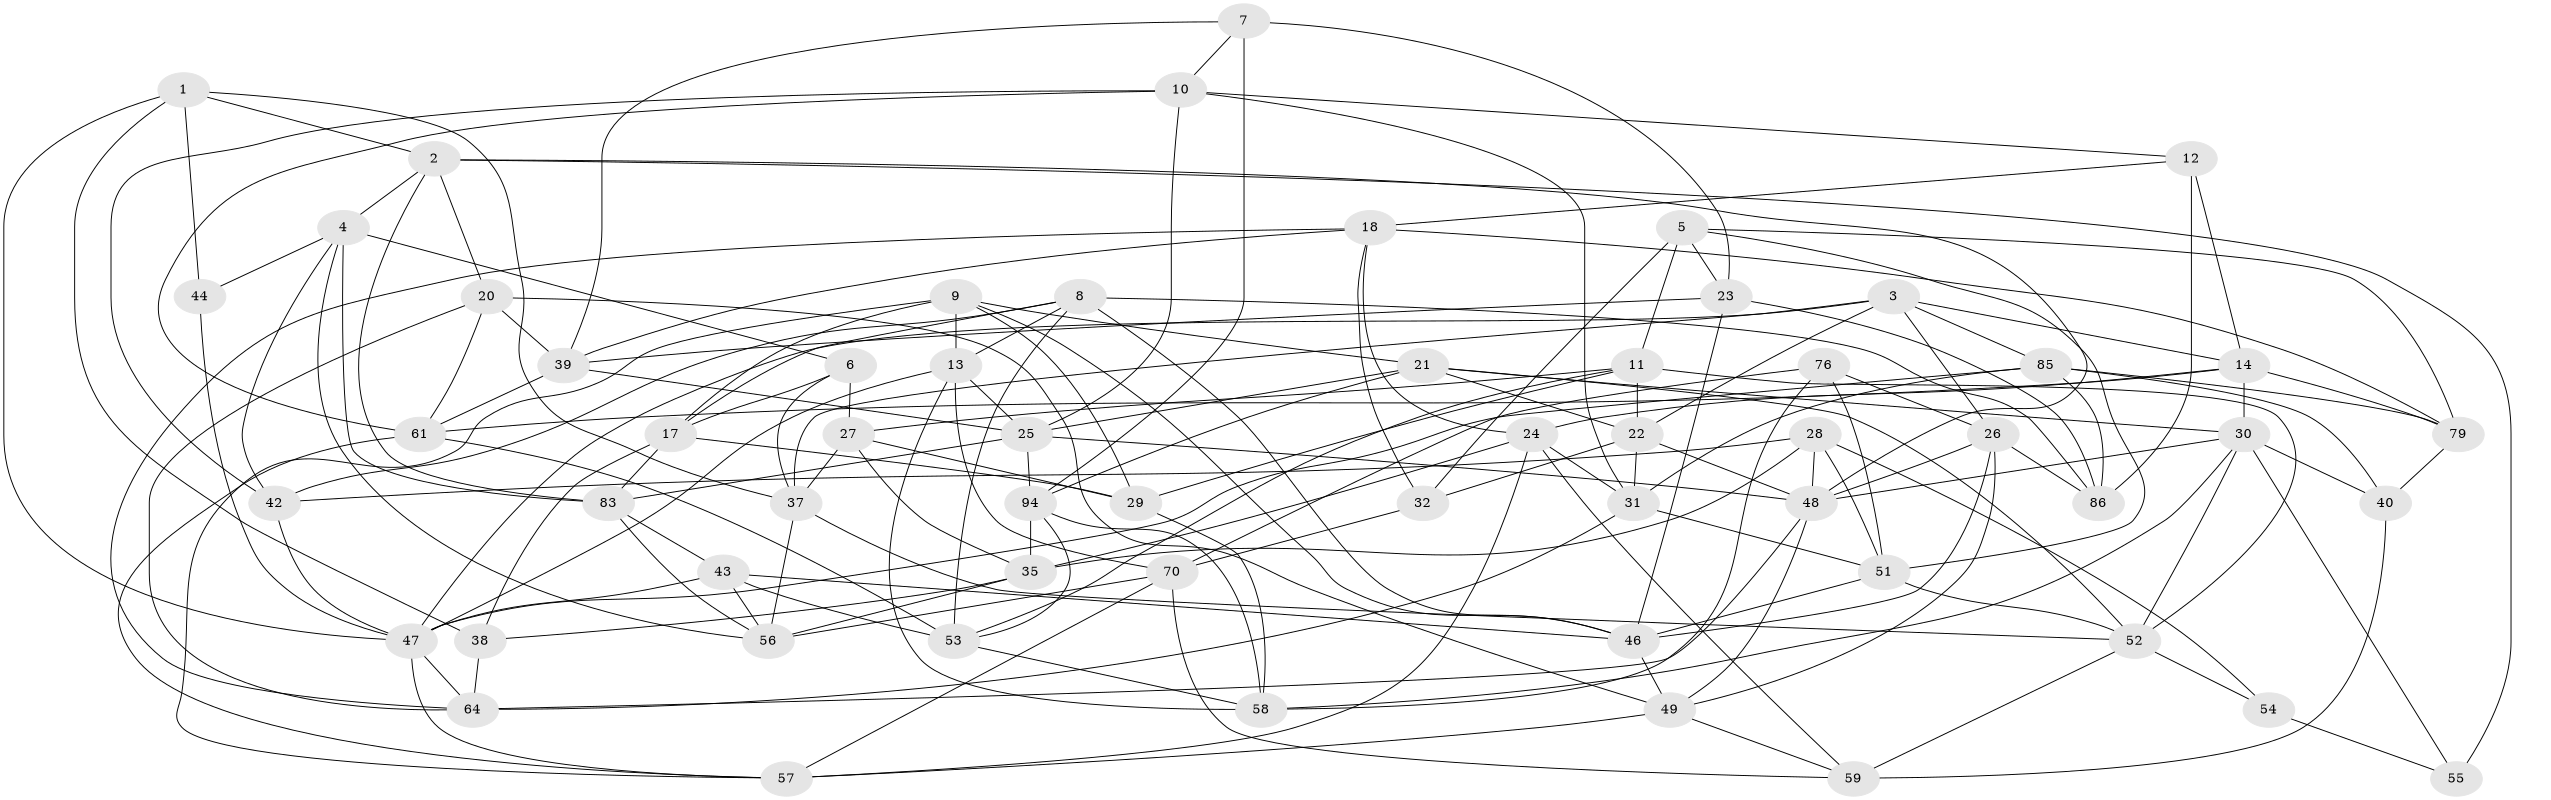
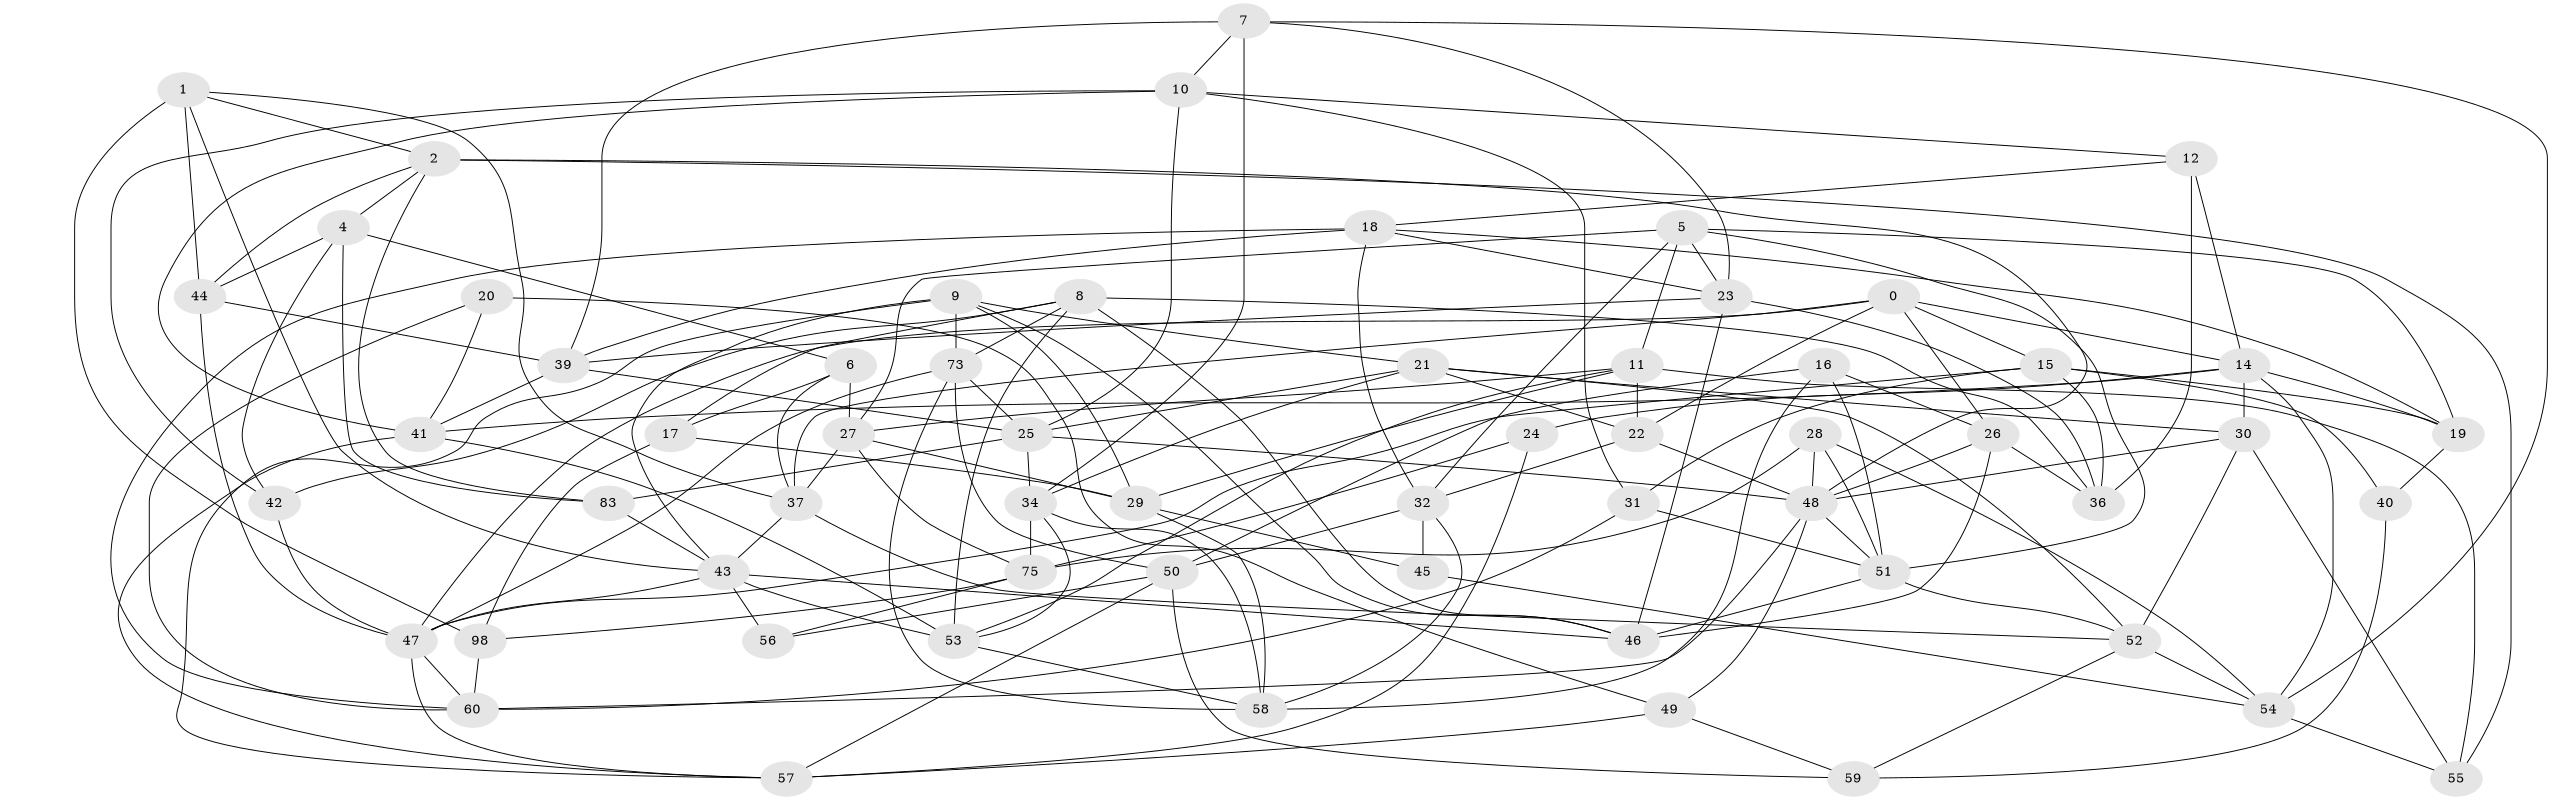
edge "7" -- "54": added
edge "2" -- "20": now "2" -- "44"
edge "5" -- "27": added
node "3": label "3" -> "0"
edge "20" -- "39": now "44" -- "39"
edge "9" -- "17": now "9" -- "43"
node "13": label "13" -> "73"
edge "18" -- "24": now "18" -- "23"
node "76": label "76" -> "16"
node "85": label "85" -> "15"
edge "11" -- "52": now "11" -- "55"
node "61": label "61" -> "41"
node "79": label "79" -> "19"
edge "1" -- "47": now "1" -- "43"
edge "17" -- "83": removed
edge "24" -- "31": removed
edge "22" -- "31": removed
edge "30" -- "40": removed
edge "28" -- "42": removed
node "94": label "94" -> "34"
node "86": label "86" -> "36"
edge "14" -- "54": added
edge "4" -- "56": removed
edge "48" -- "51": added
edge "37" -- "56": now "37" -- "43"
node "35": label "35" -> "75"
node "70": label "70" -> "50"
node "45": added
edge "83" -- "56": removed
edge "24" -- "59": removed
edge "26" -- "49": removed
node "38": label "38" -> "98"
edge "30" -- "58": now "32" -- "58"
edge "46" -- "49": removed
node "64": label "64" -> "60"
